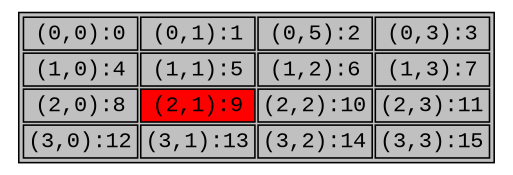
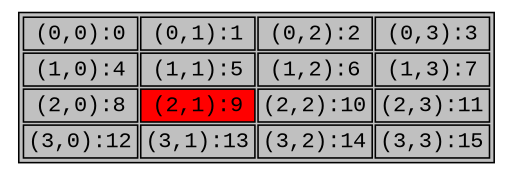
node "(0,0):0": text "(0,5):2" -> "(0,2):2"
